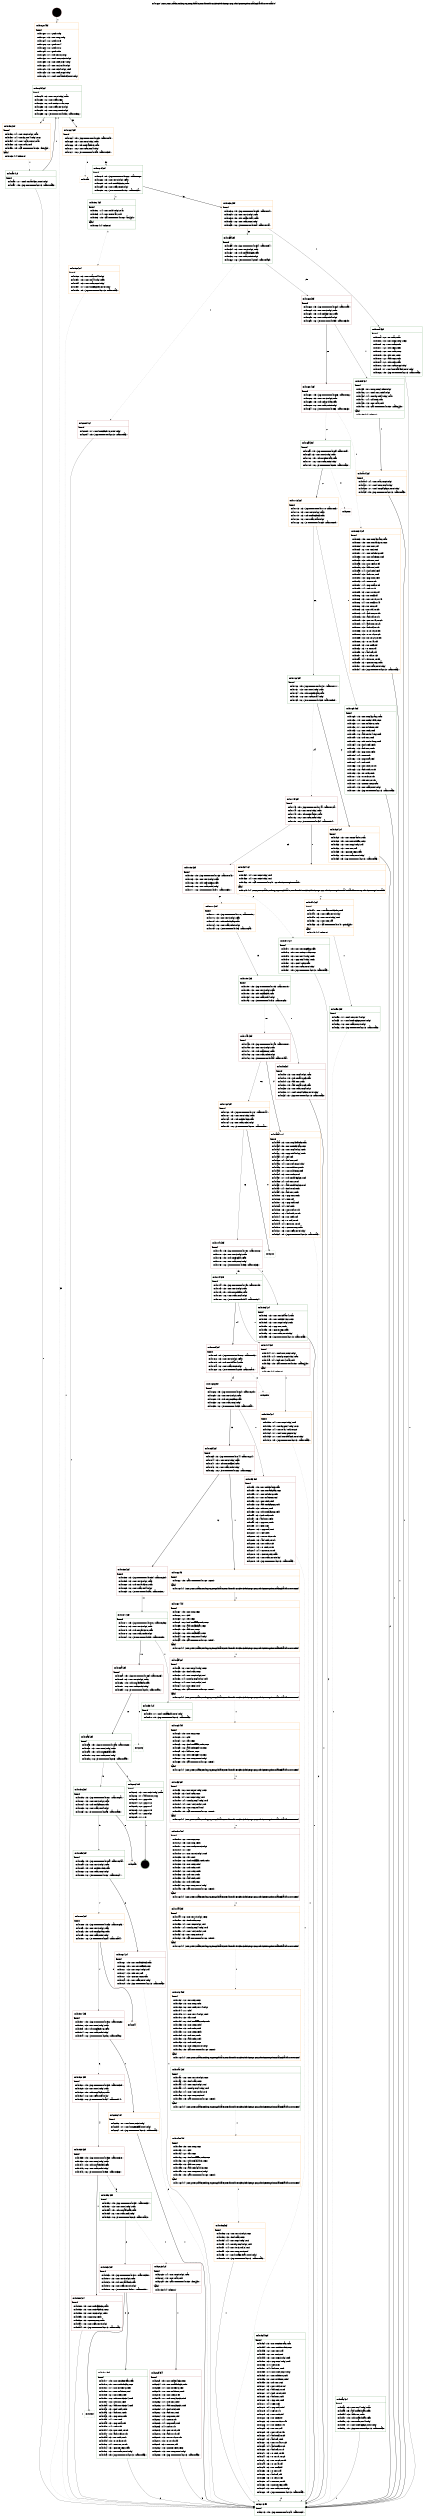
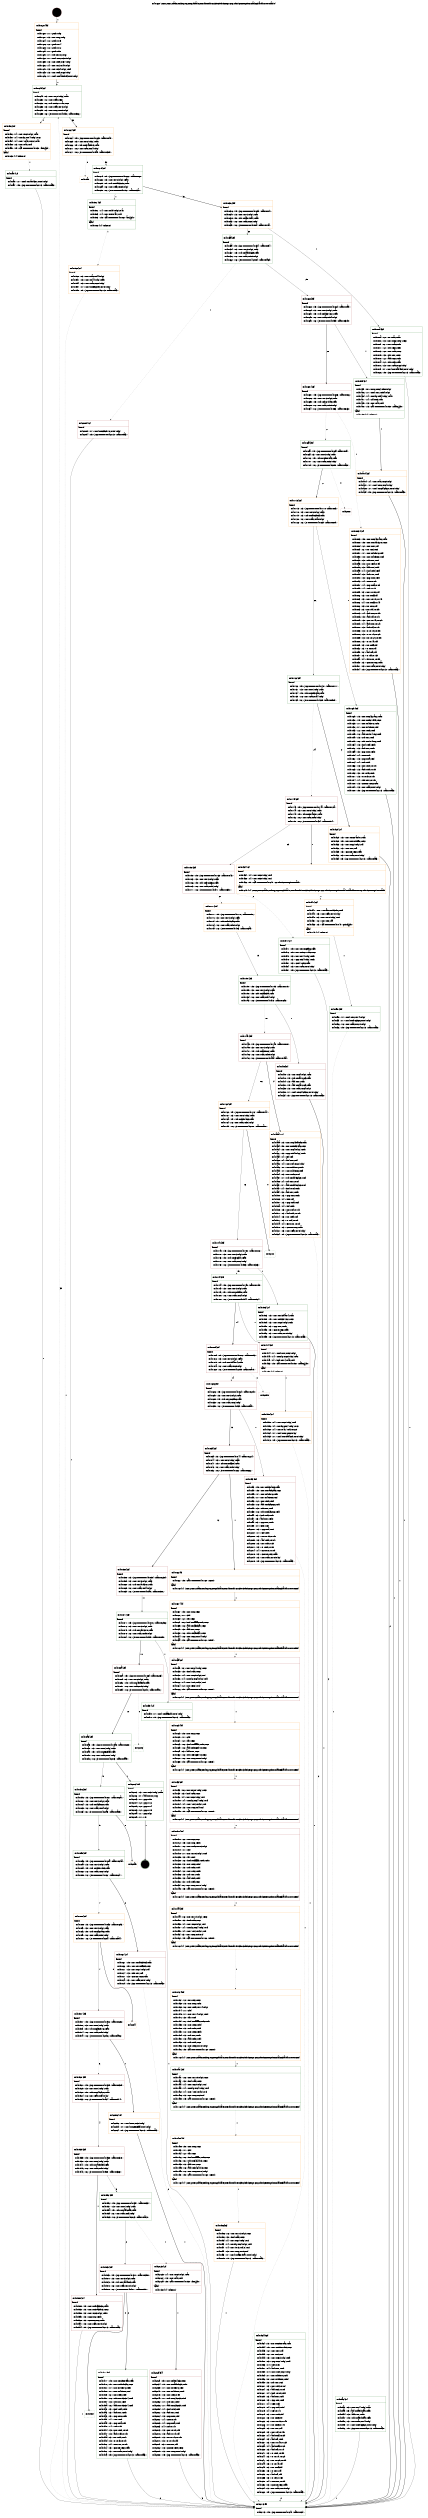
edge "0x401fa0 [12]" -> "0x40164d [23]": now "0x401620 [45]" -> "0x40164d [23]"
edge "0x401d67 [58]" -> "0x401da1 [29]": added, label "1"
